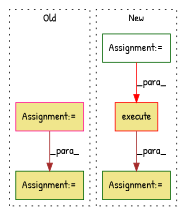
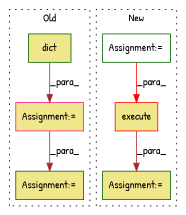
node "dict": added
